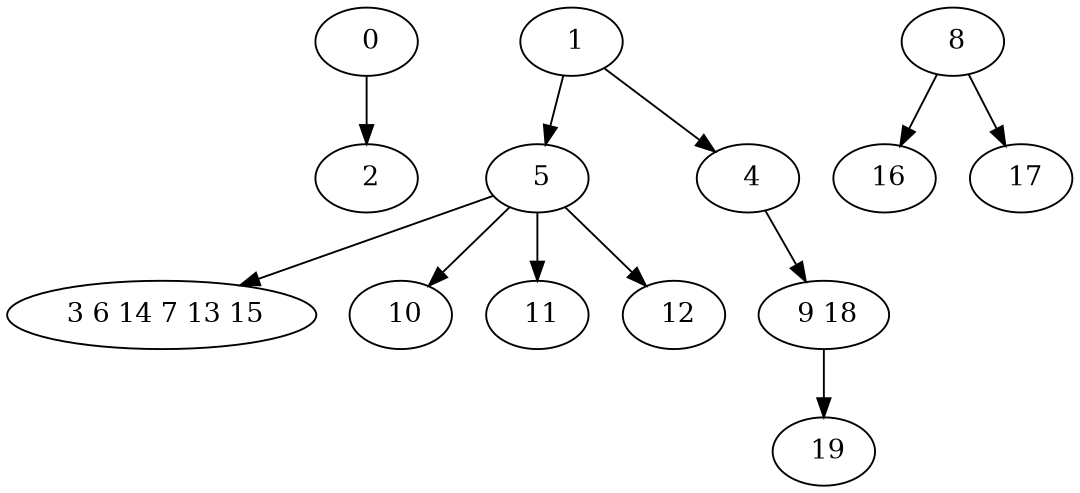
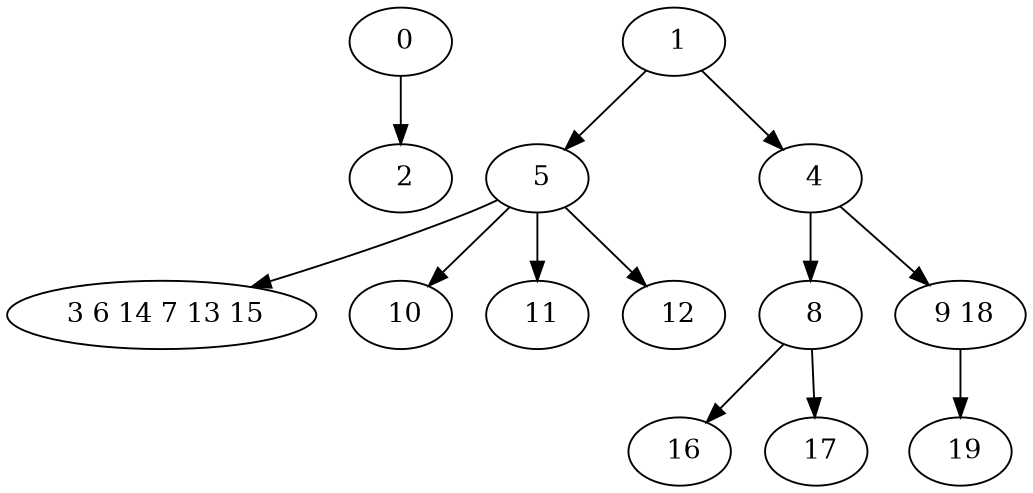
edge "4" -> "8": added
